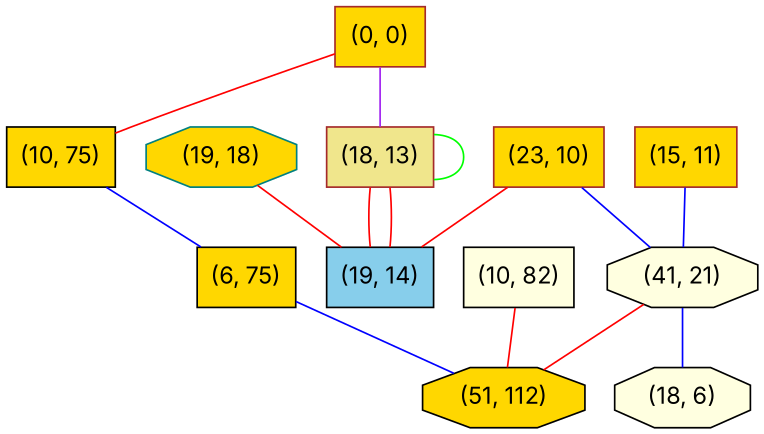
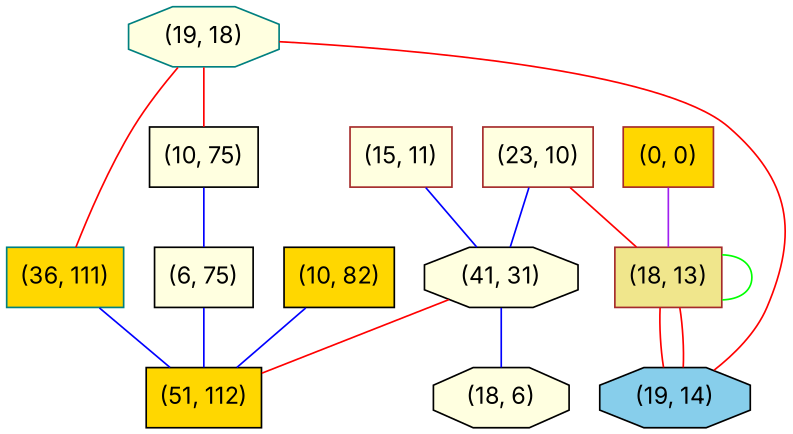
edge "(0, 0)" -- "(10, 75)": now "(19, 18)" -- "(10, 75)"
node "(10, 75)": fillcolor gold -> lightyellow
node "(19, 18)": fillcolor gold -> lightyellow
node "(23, 10)": fillcolor gold -> lightyellow
node "(15, 11)": fillcolor gold -> lightyellow
edge "(23, 10)" -- "(19, 14)": now "(23, 10)" -- "(18, 13)"
node "(36, 111)": added
node "(6, 75)": fillcolor gold -> lightyellow
node "(19, 14)": shape box -> octagon
node "(10, 82)": fillcolor lightyellow -> gold
node "(41, 21)": label "(41, 21)" -> "(41, 31)"
edge "(10, 82)" -- "(51, 112)": color red -> blue
node "(51, 112)": shape octagon -> box
